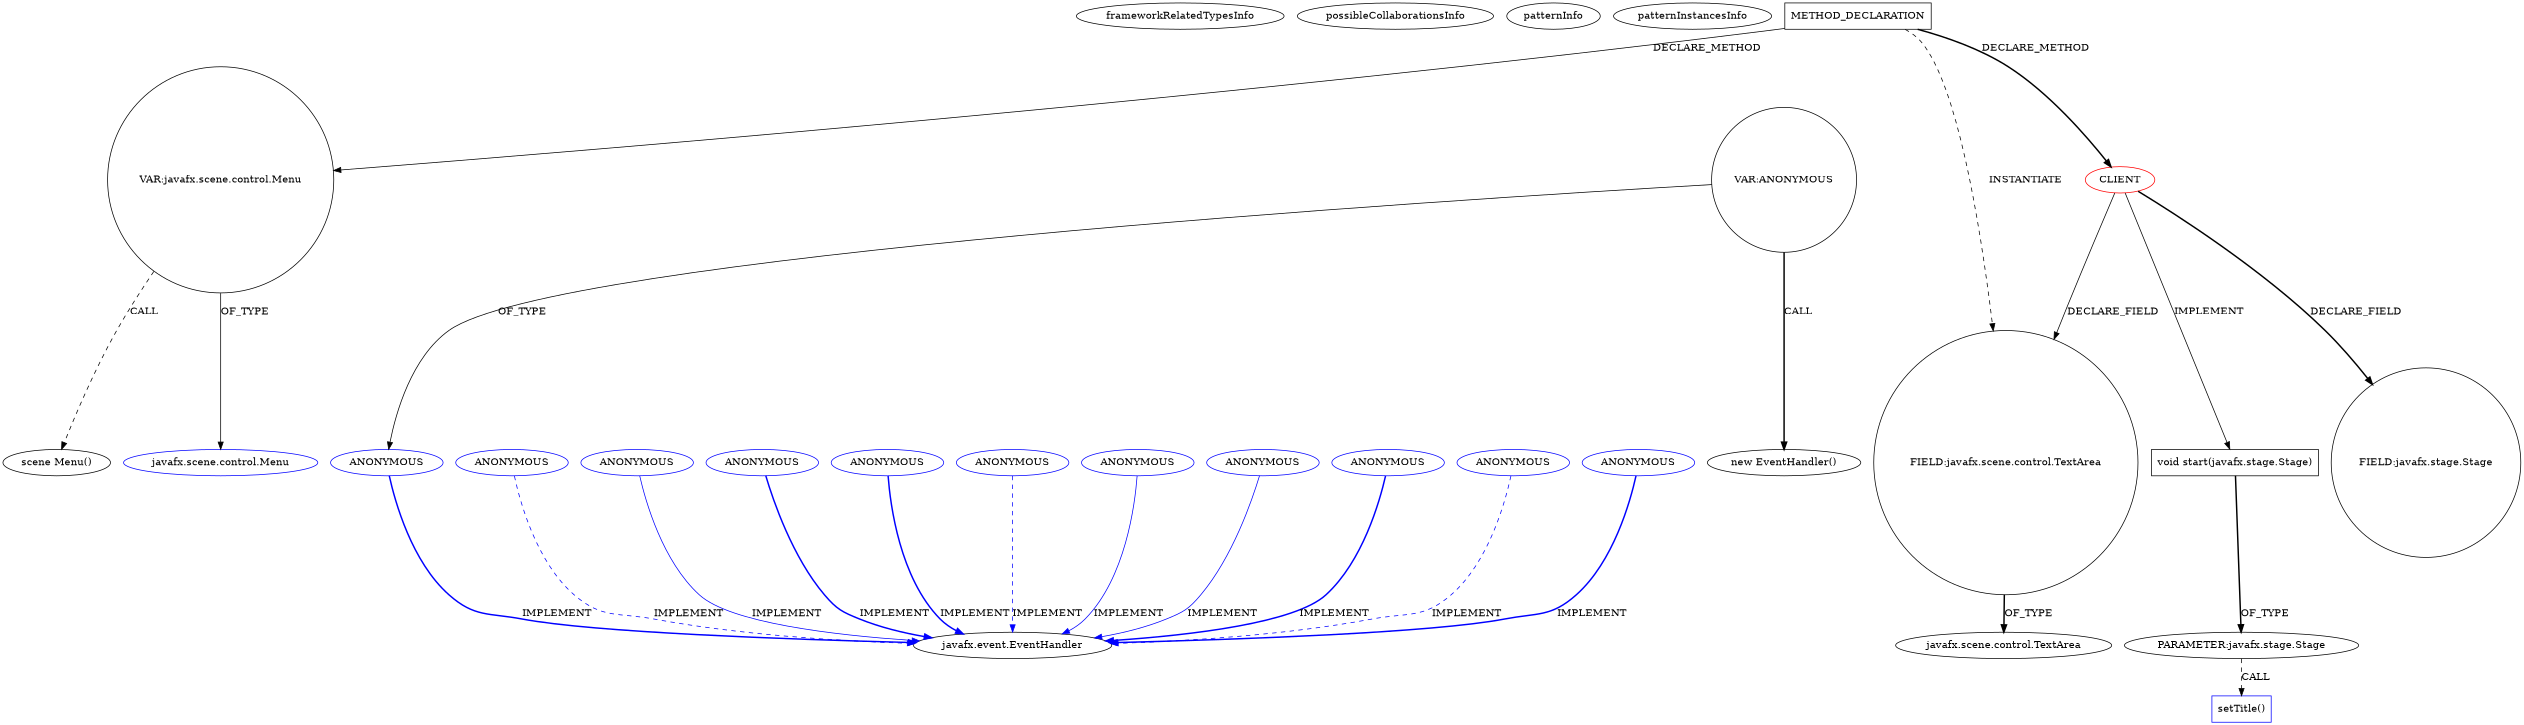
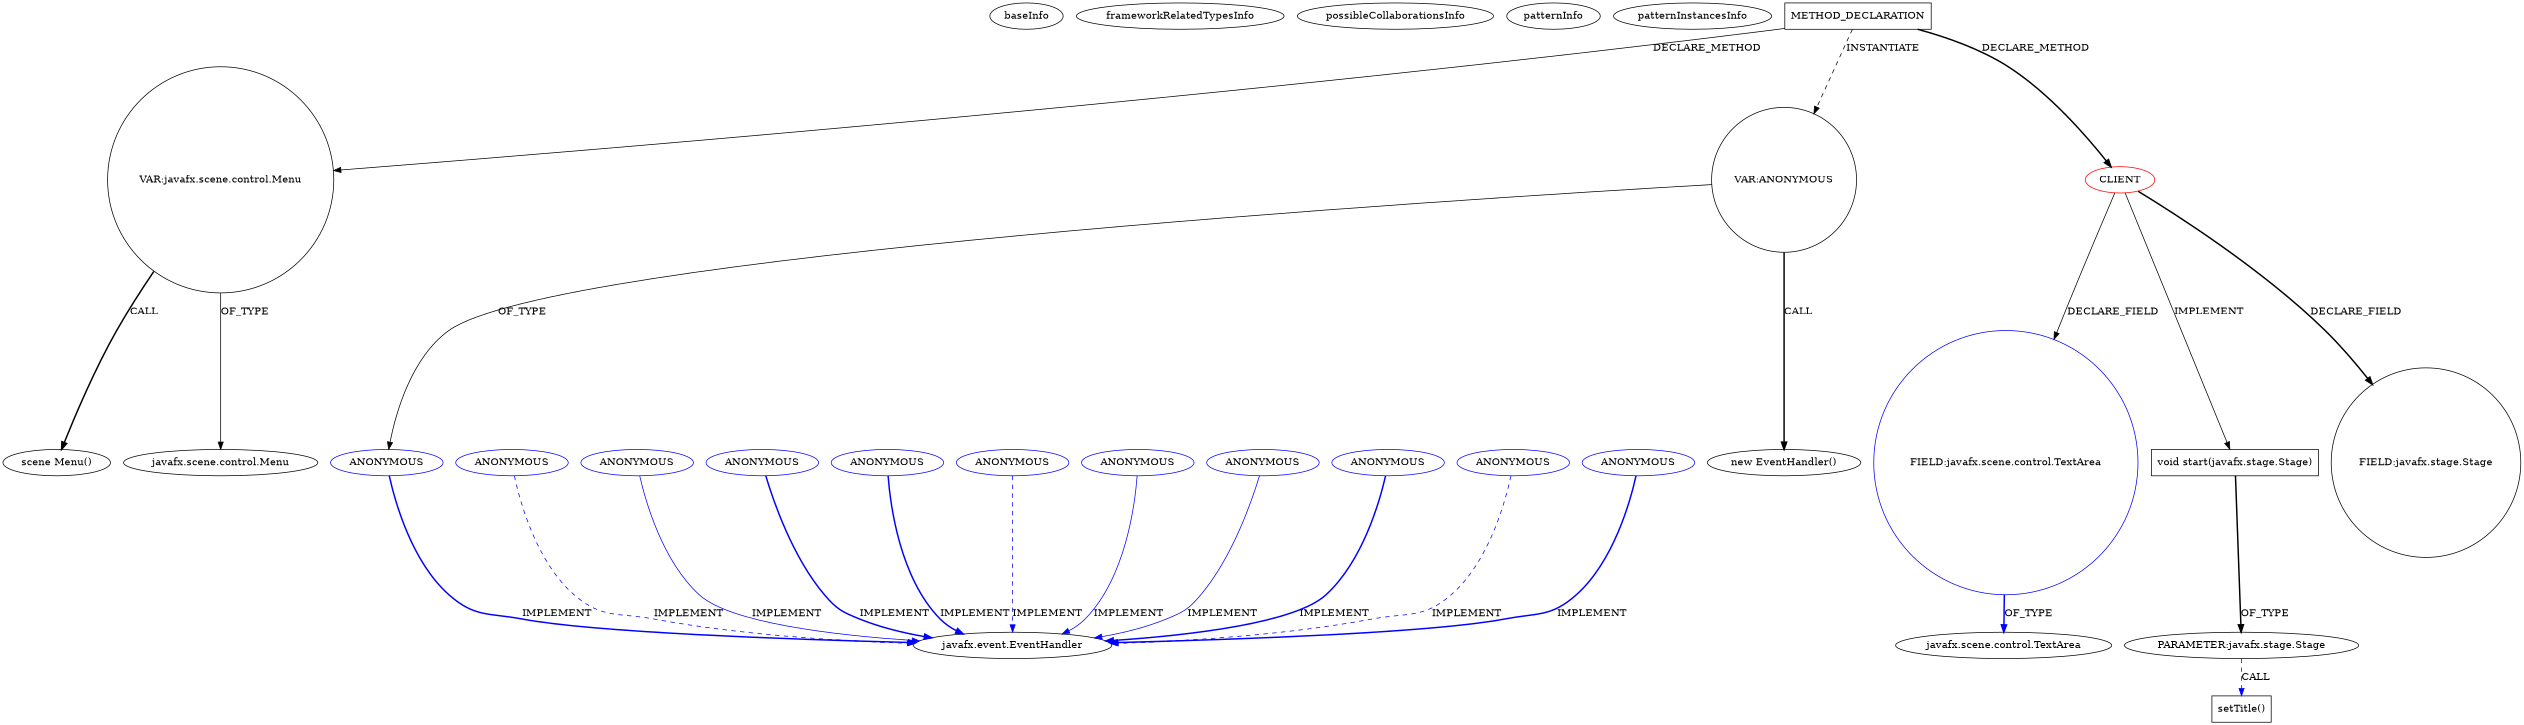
node "baseInfo": added
edge "METHOD_DECLARATION" -> "FIELD:javafx.scene.control.TextArea": now "METHOD_DECLARATION" -> "VAR:ANONYMOUS"
edge "VAR:javafx.scene.control.Menu" -> "scene Menu()": style dashed -> bold
node "javafx.scene.control.Menu": color blue -> black
node "FIELD:javafx.scene.control.TextArea": color black -> blue
edge "FIELD:javafx.scene.control.TextArea" -> "javafx.scene.control.TextArea": color black -> blue
edge "PARAMETER:javafx.stage.Stage" -> "setTitle()": color black -> blue
node "setTitle()": color blue -> black
